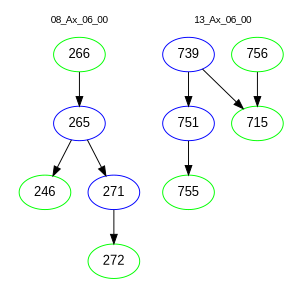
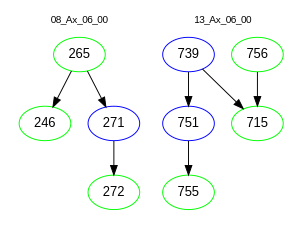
node "266": removed
node "265": color blue -> green
